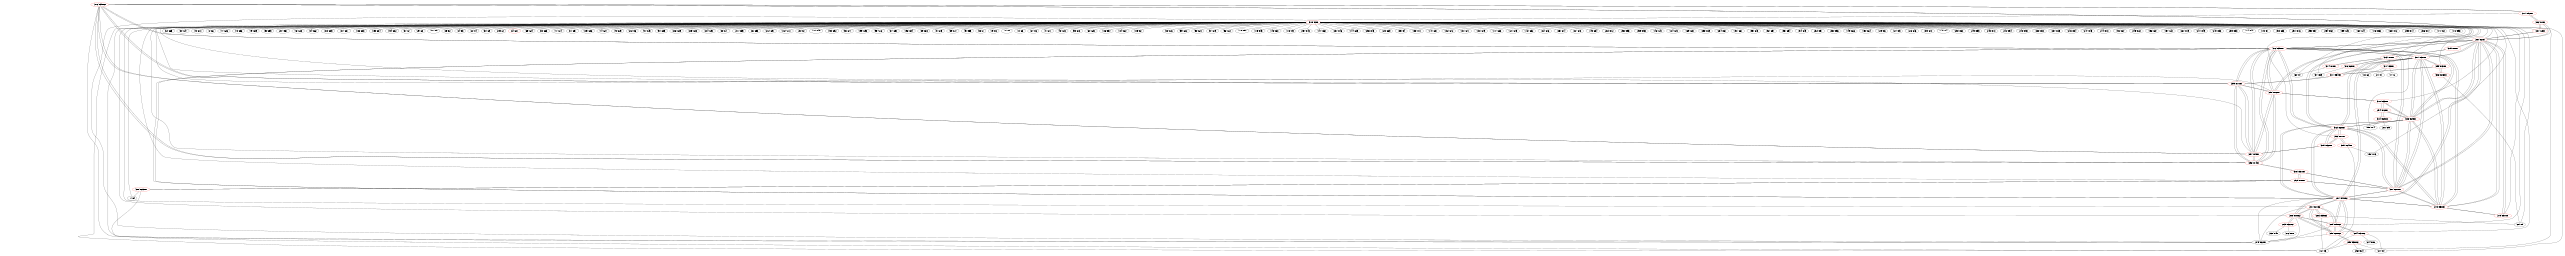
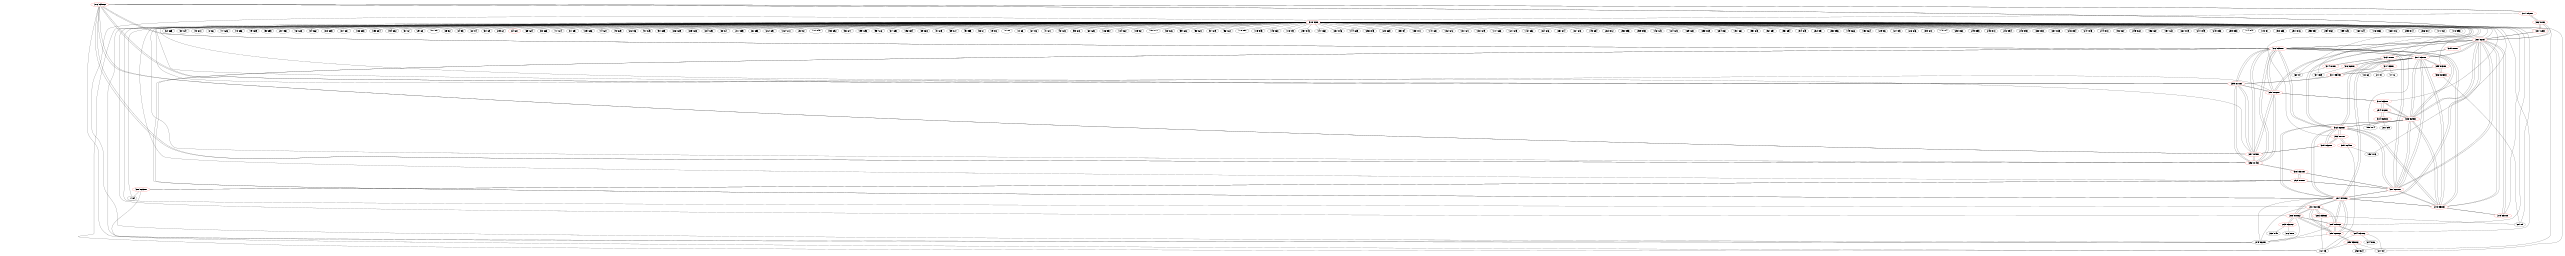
node "(109) U10": added
